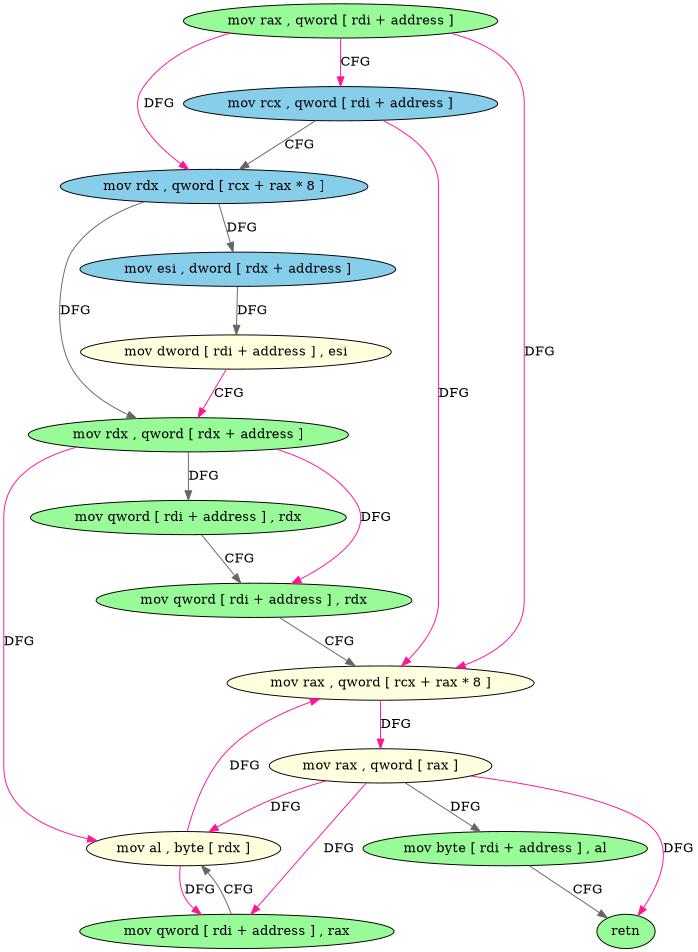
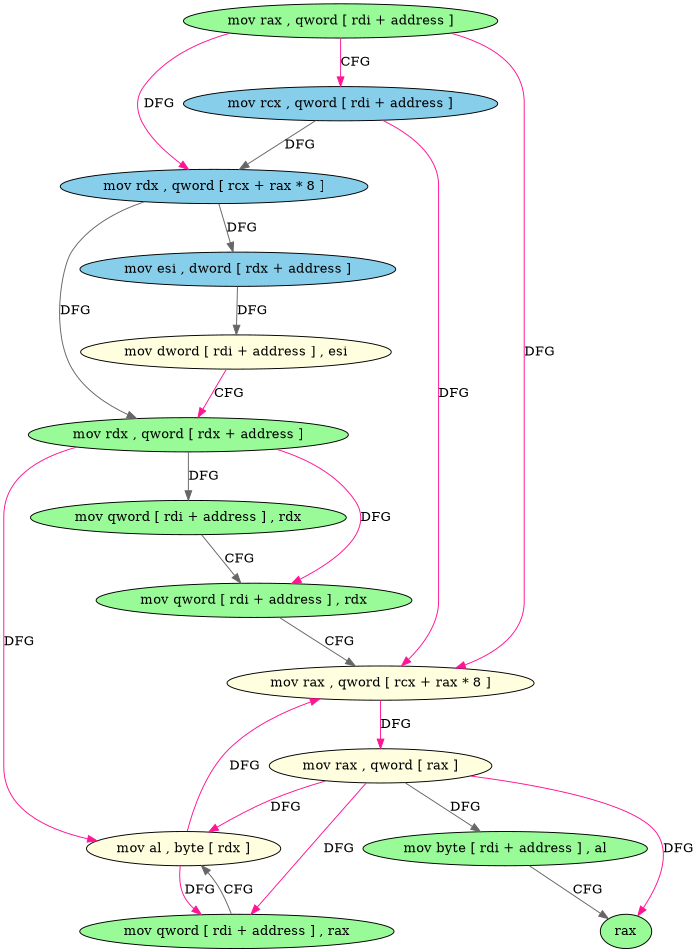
edge "mov rcx , qword [ rdi + address ]" -> "mov rdx , qword [ rcx + rax * 8 ]": label "CFG" -> "DFG"
node "retn": label "retn" -> "rax"
